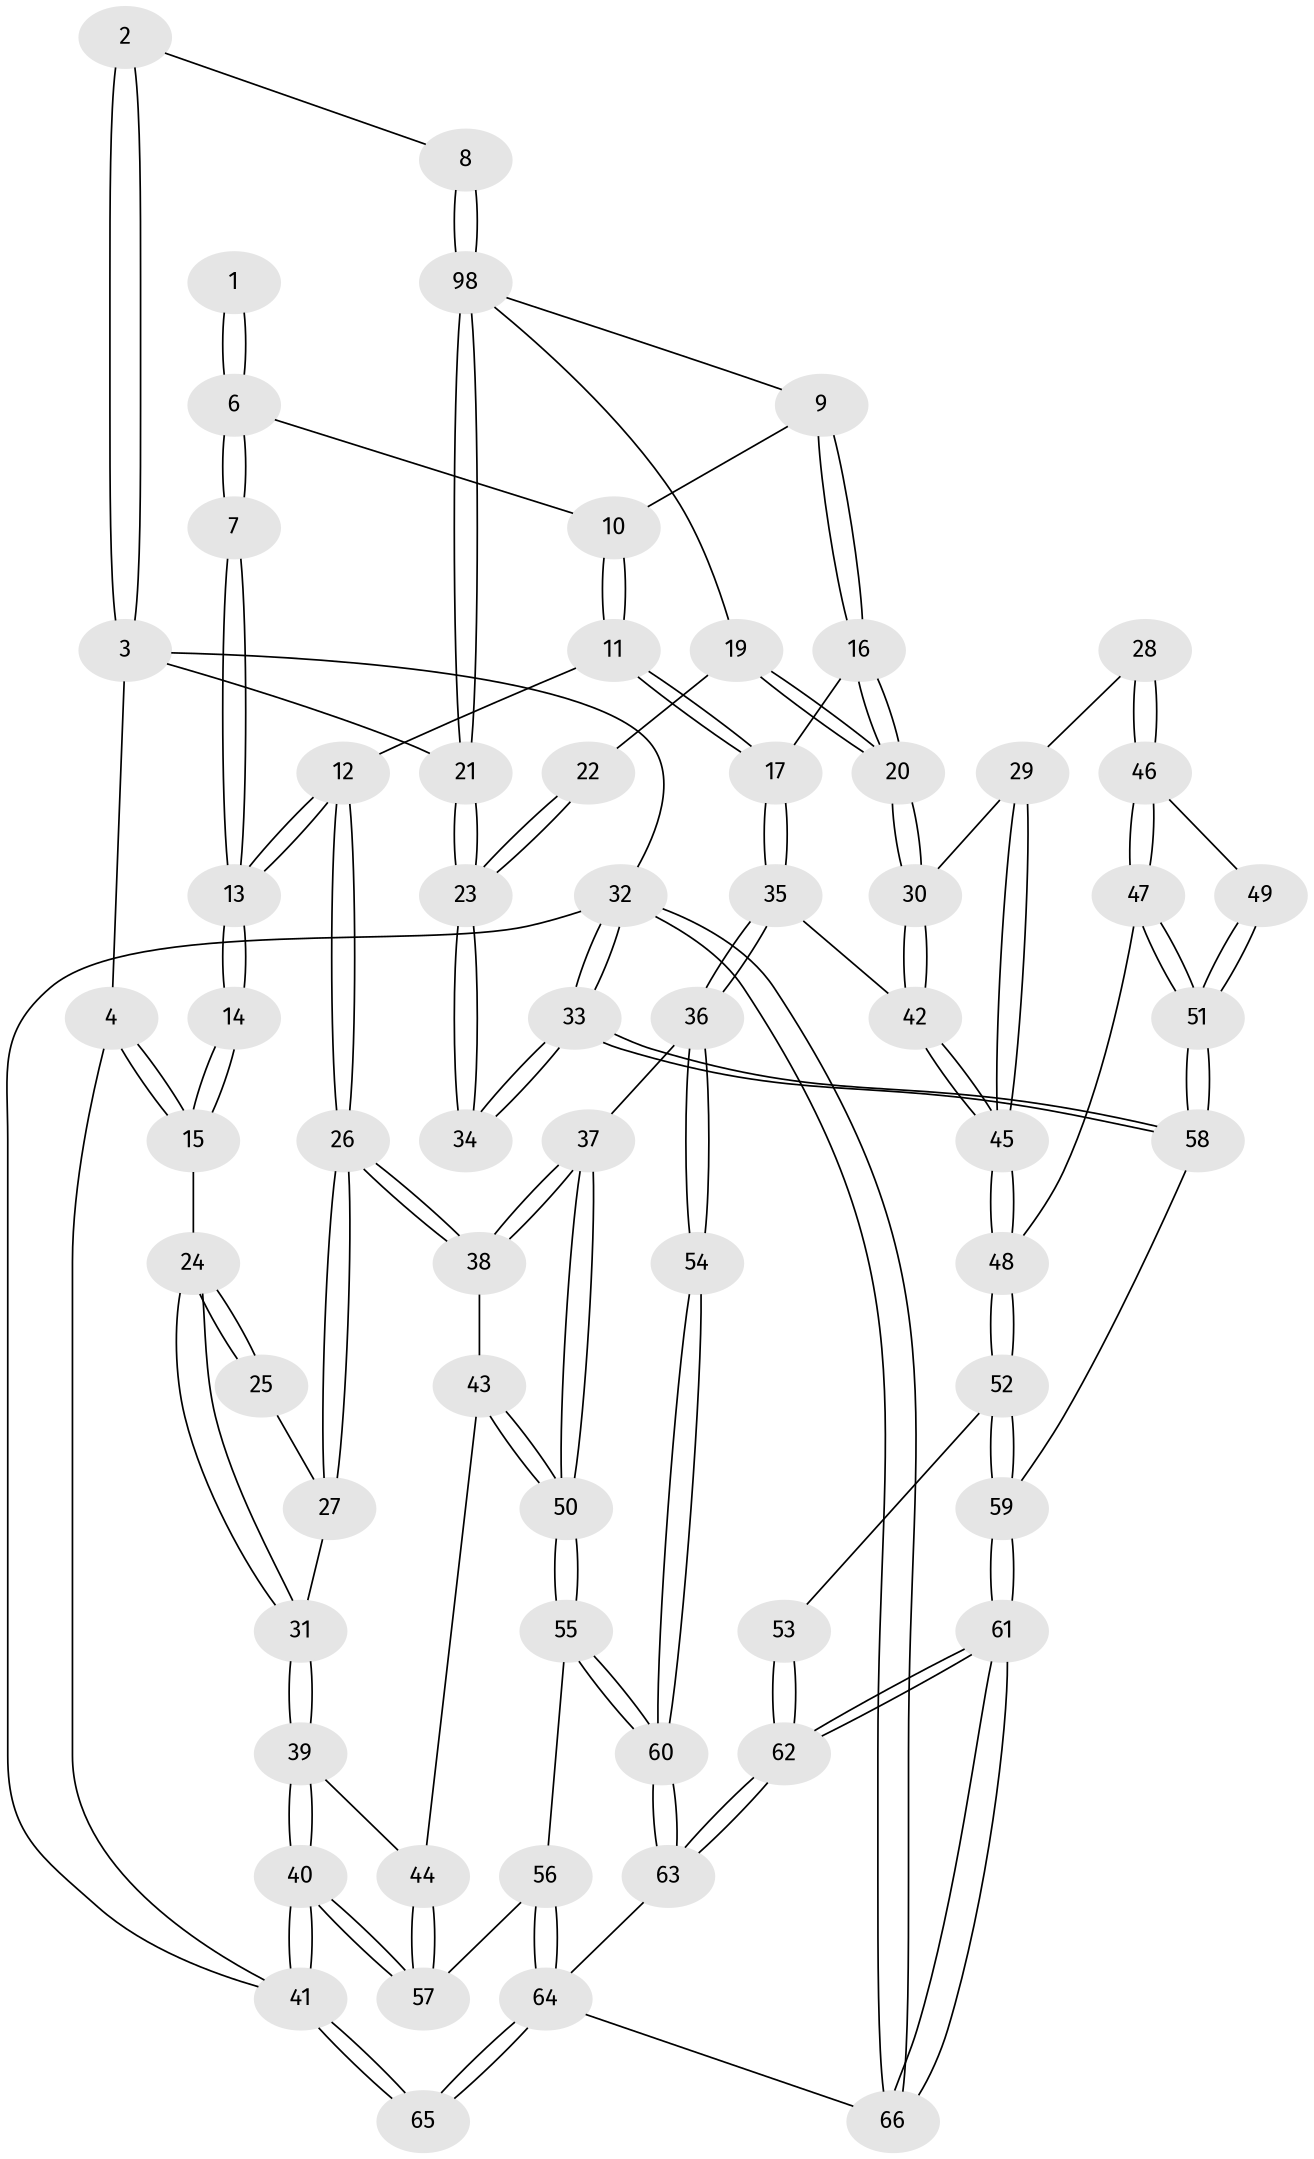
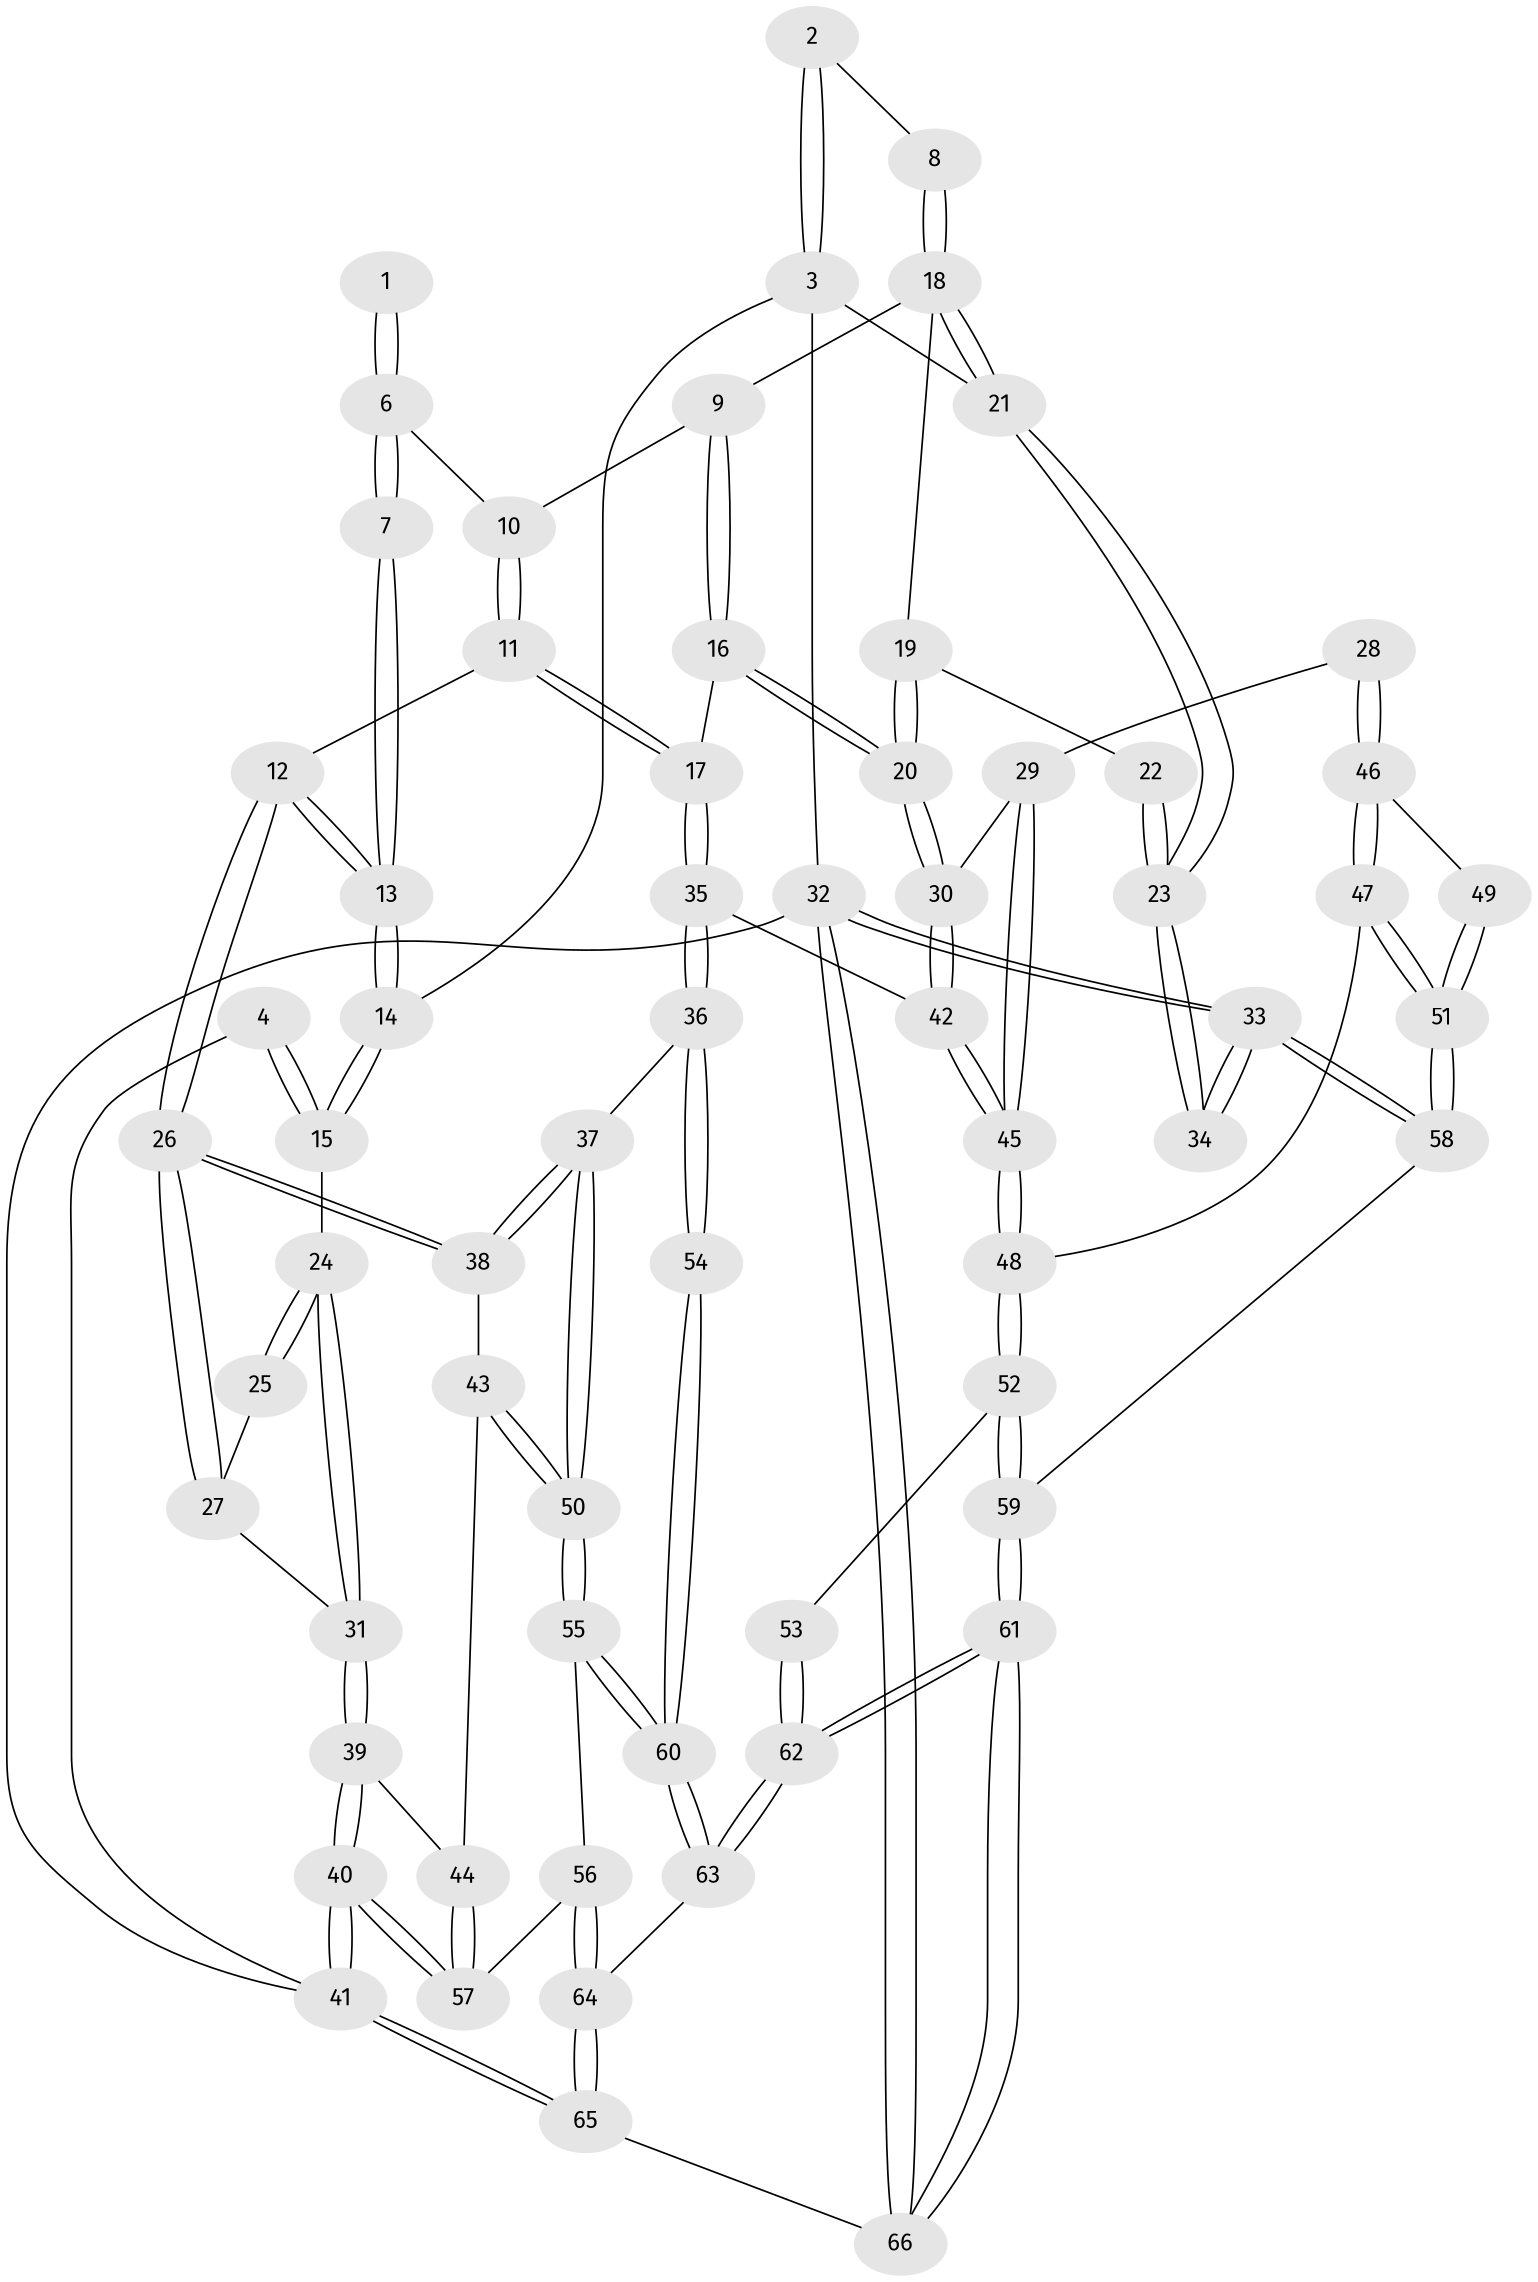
node "98": label "98" -> "18"
edge "3" -- "4": now "3" -- "14"
edge "64" -- "66": now "65" -- "66"
